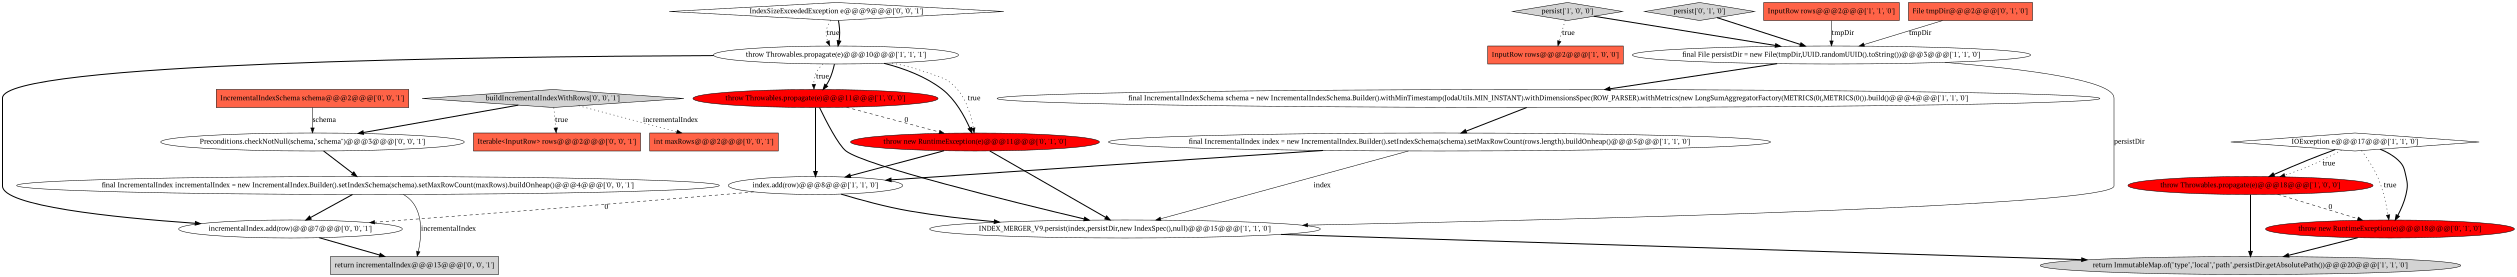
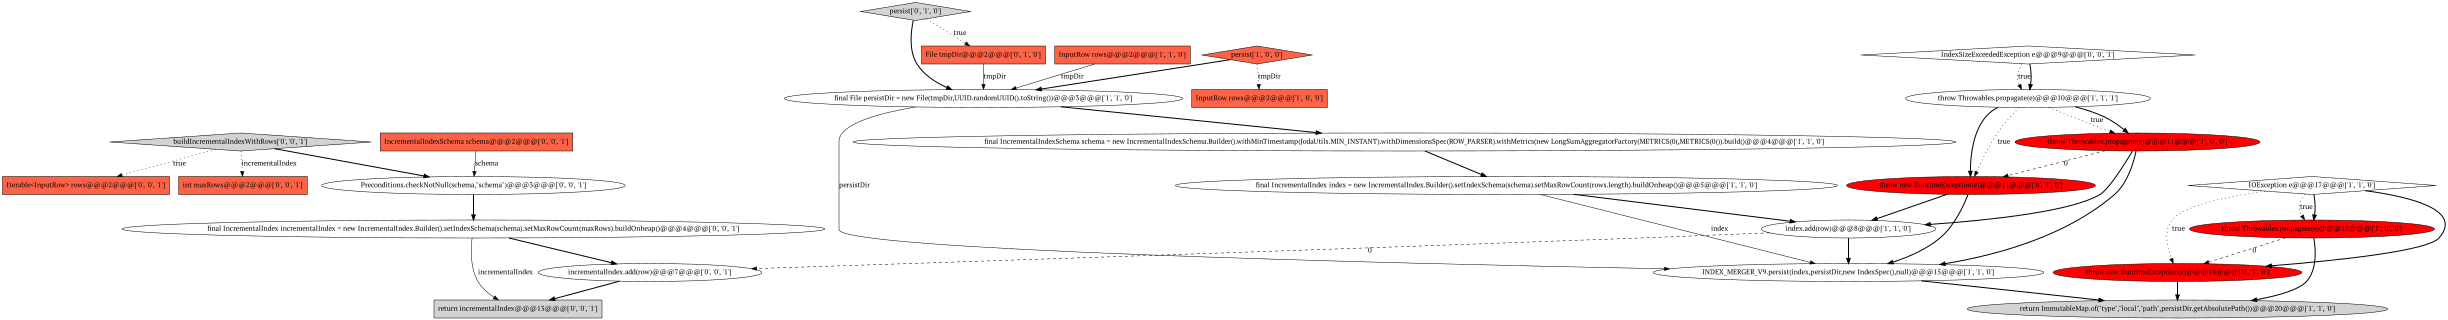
node "persist['1', '0', '0']": fillcolor lightgray -> tomato
edge "persist['0', '1', '0']" -> "File tmpDir@@@2@@@['0', '1', '0']": added, label "true"
edge "persist['1', '0', '0']" -> "InputRow rows@@@2@@@['1', '0', '0']": label "true" -> "tmpDir"
edge "throw Throwables.propagate(e)@@@10@@@['1', '1', '1']" -> "incrementalIndex.add(row)@@@7@@@['0', '0', '1']": removed
